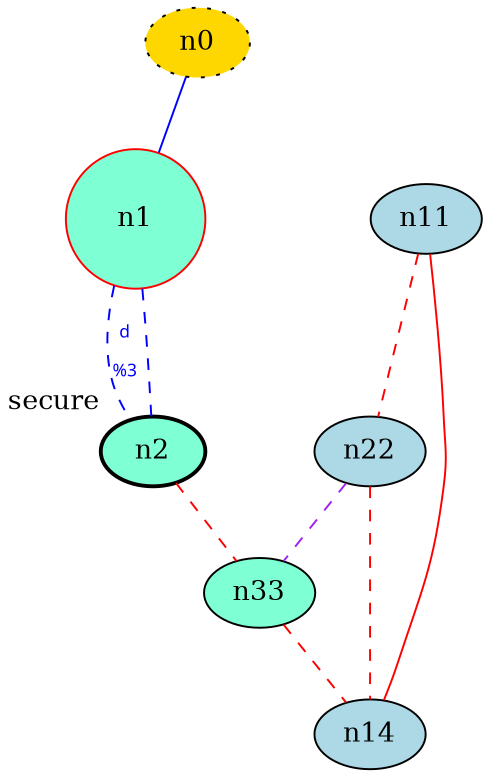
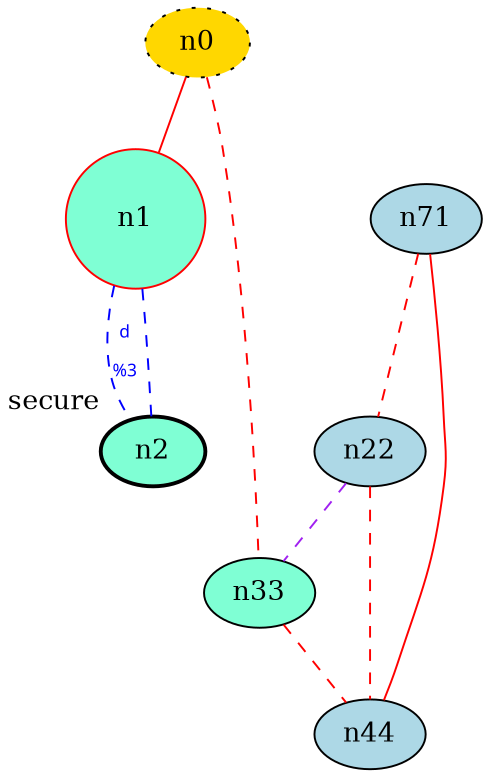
edge "n0" -- "n1": color blue -> red
node "n11": label "n11" -> "n71"
edge "n2 secure" -- "n33": now "n0" -- "n33"
node "n14": label "n14" -> "n44"
